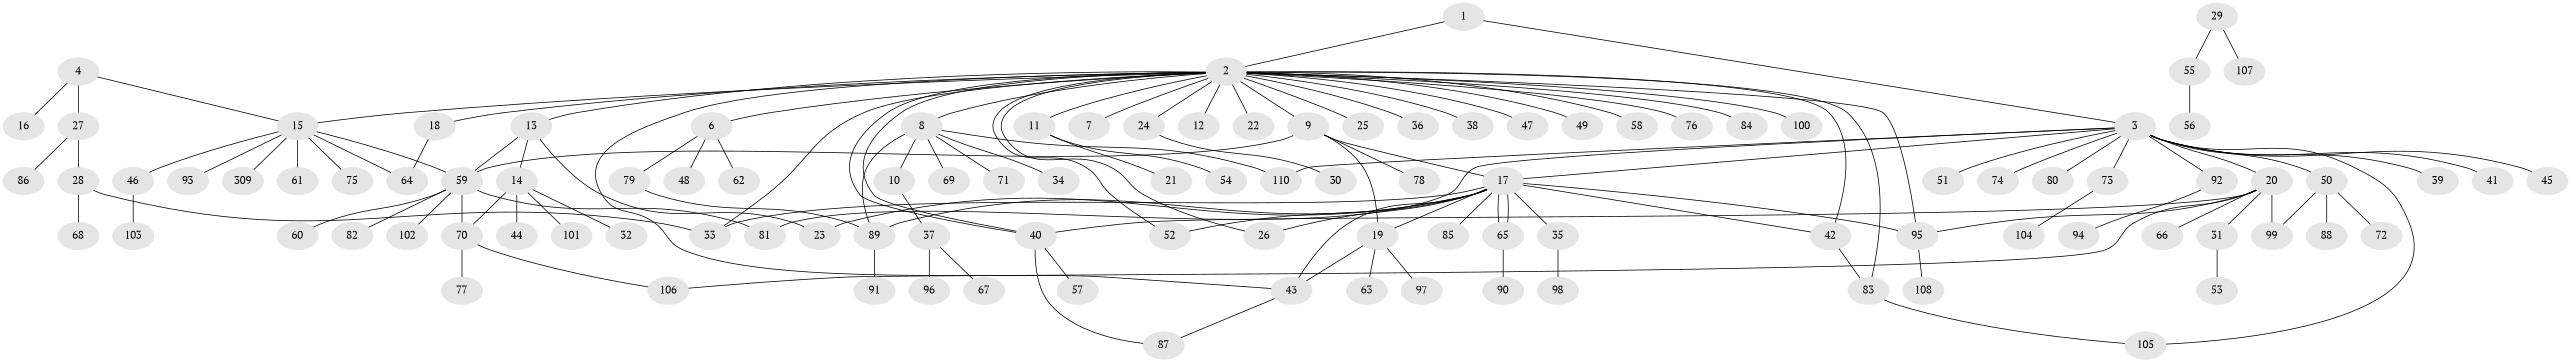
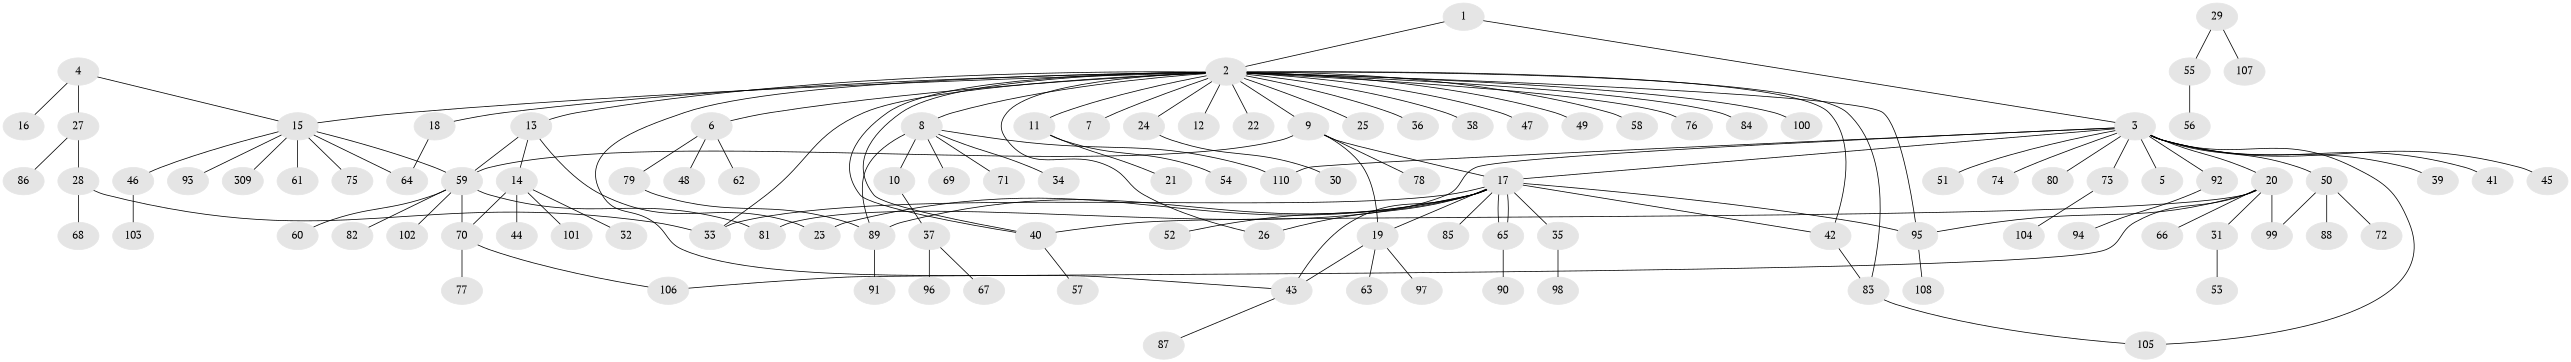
edge "2" -- "52": removed
node "5": added
edge "40" -- "87": removed
